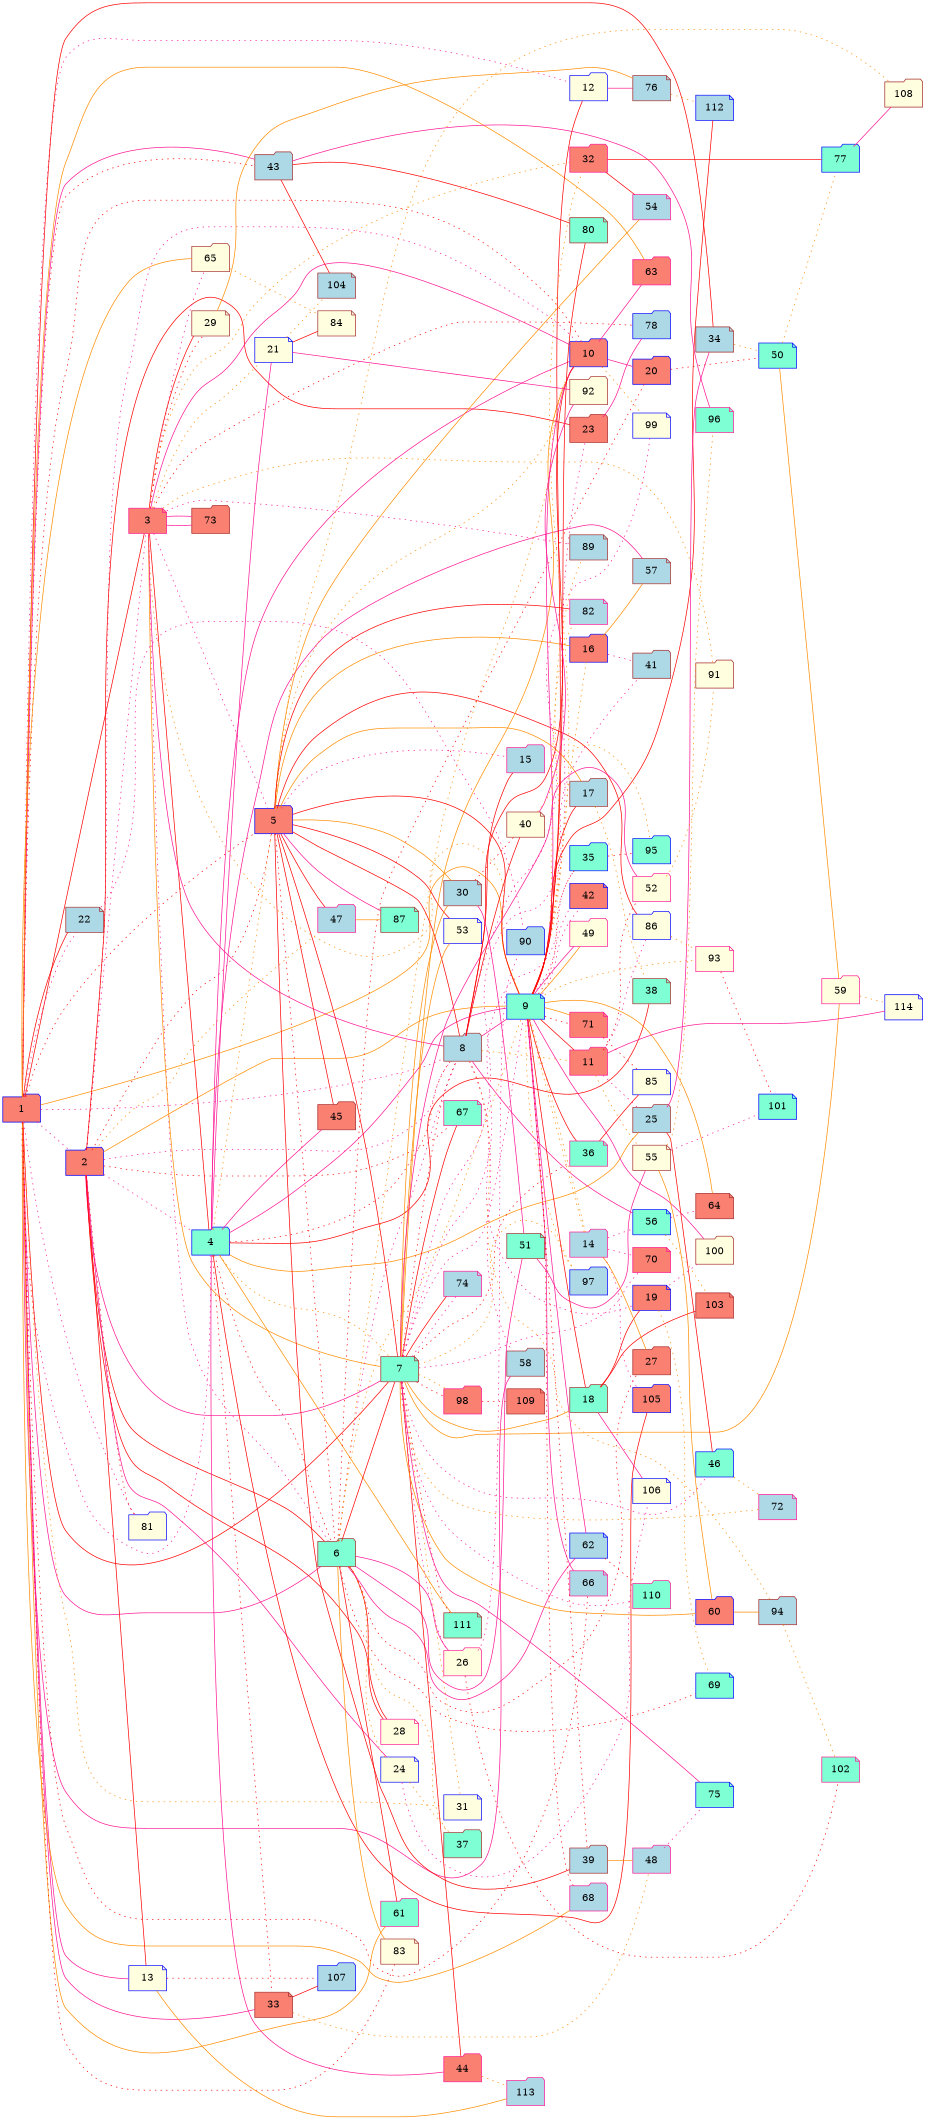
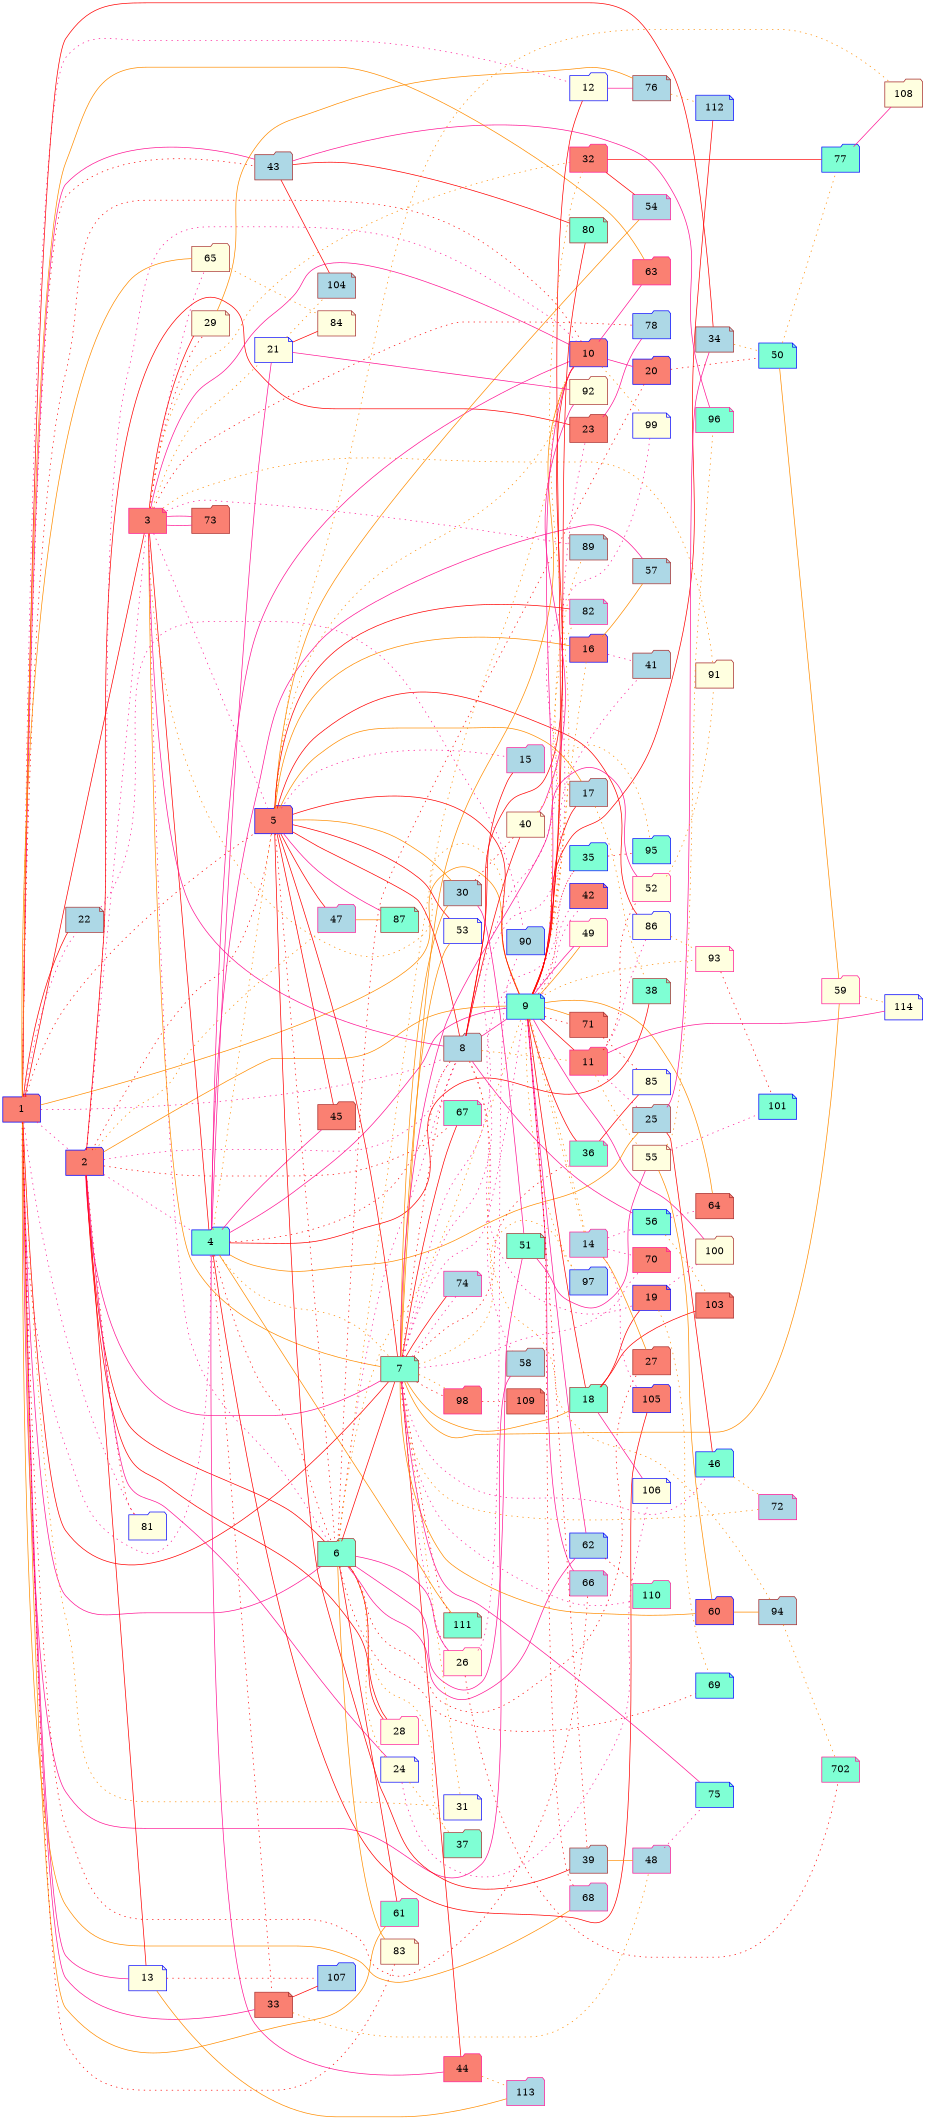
node "71": color deeppink -> brown
node "28": shape note -> folder
node "102": label "102" -> "702"
